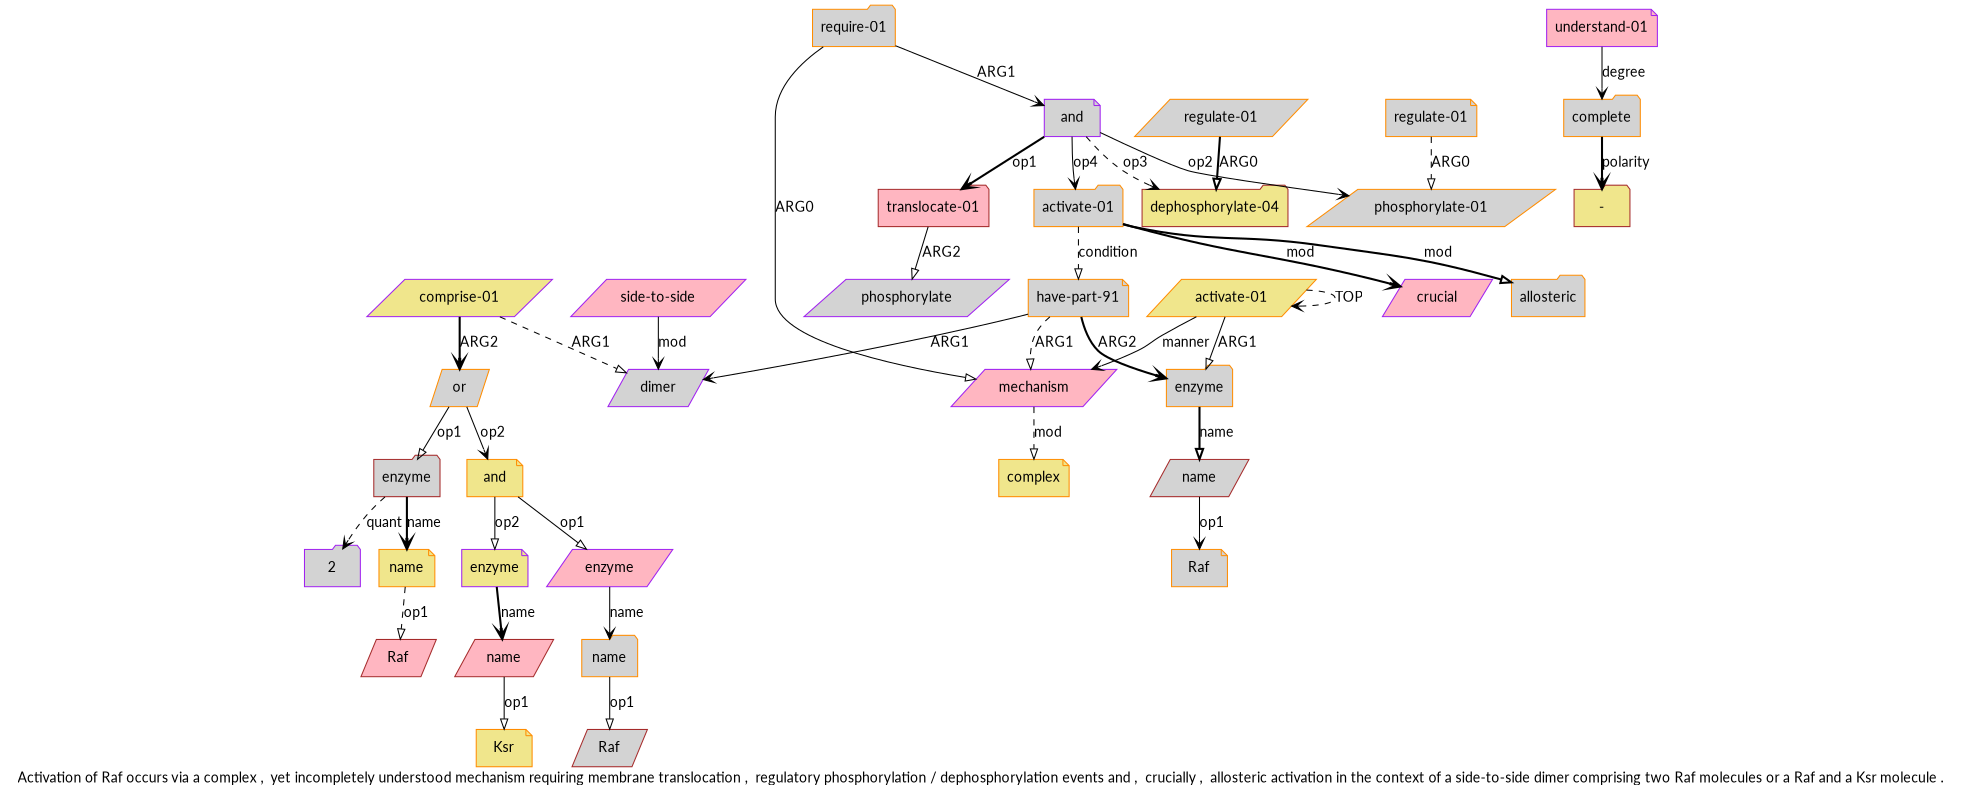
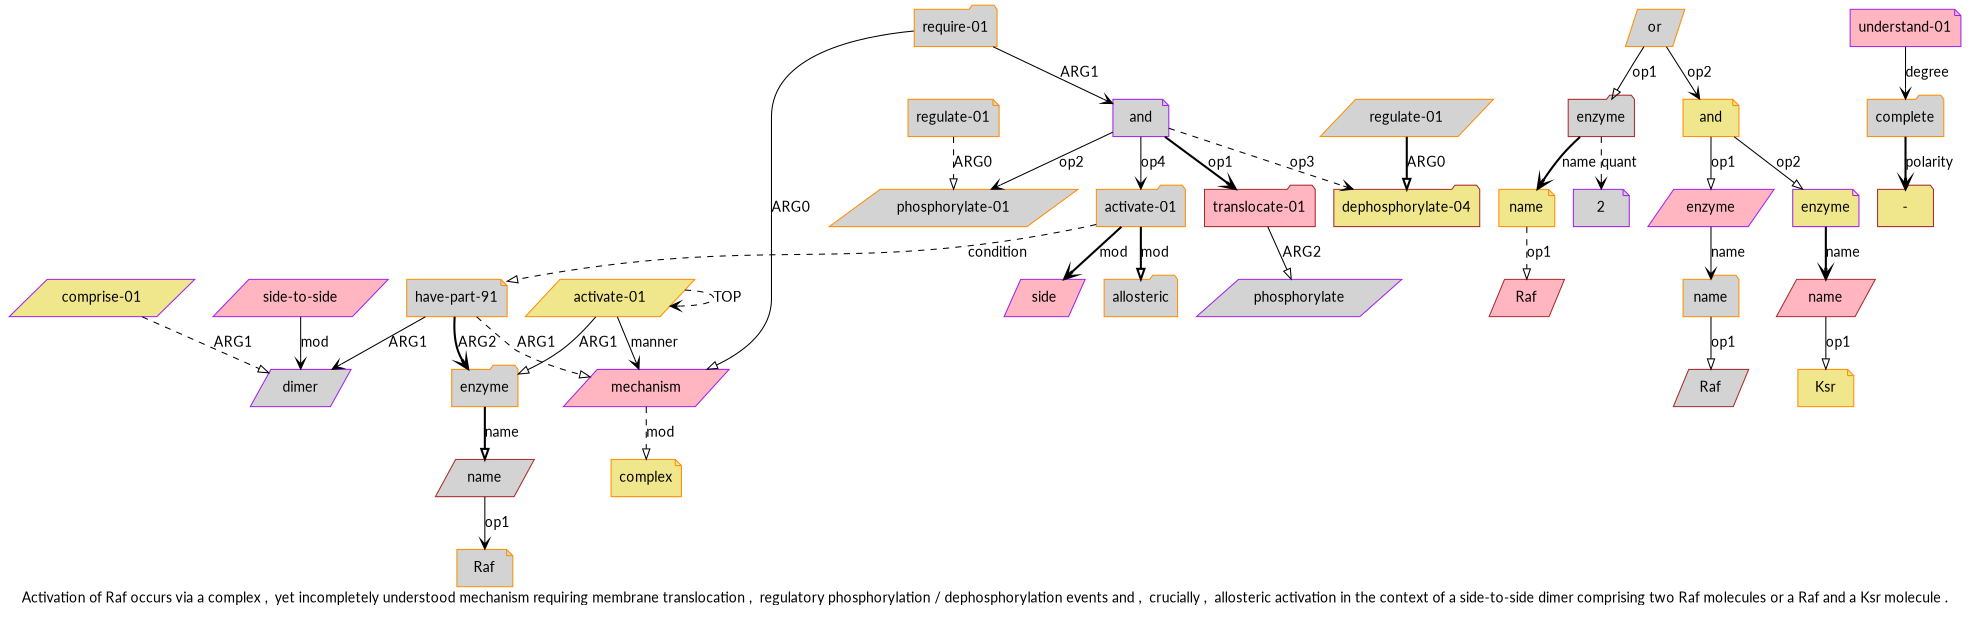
node "crucial": label "crucial" -> "side"
edge "comprise-01" -> "or": removed, label "ARG2"
node "2": shape folder -> note
